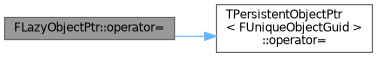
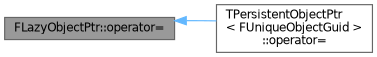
edge "FLazyObjectPtr::operator=" -> "TPersistentObjectPtr < FUniqueObjectGuid > ::operator=": reversed
